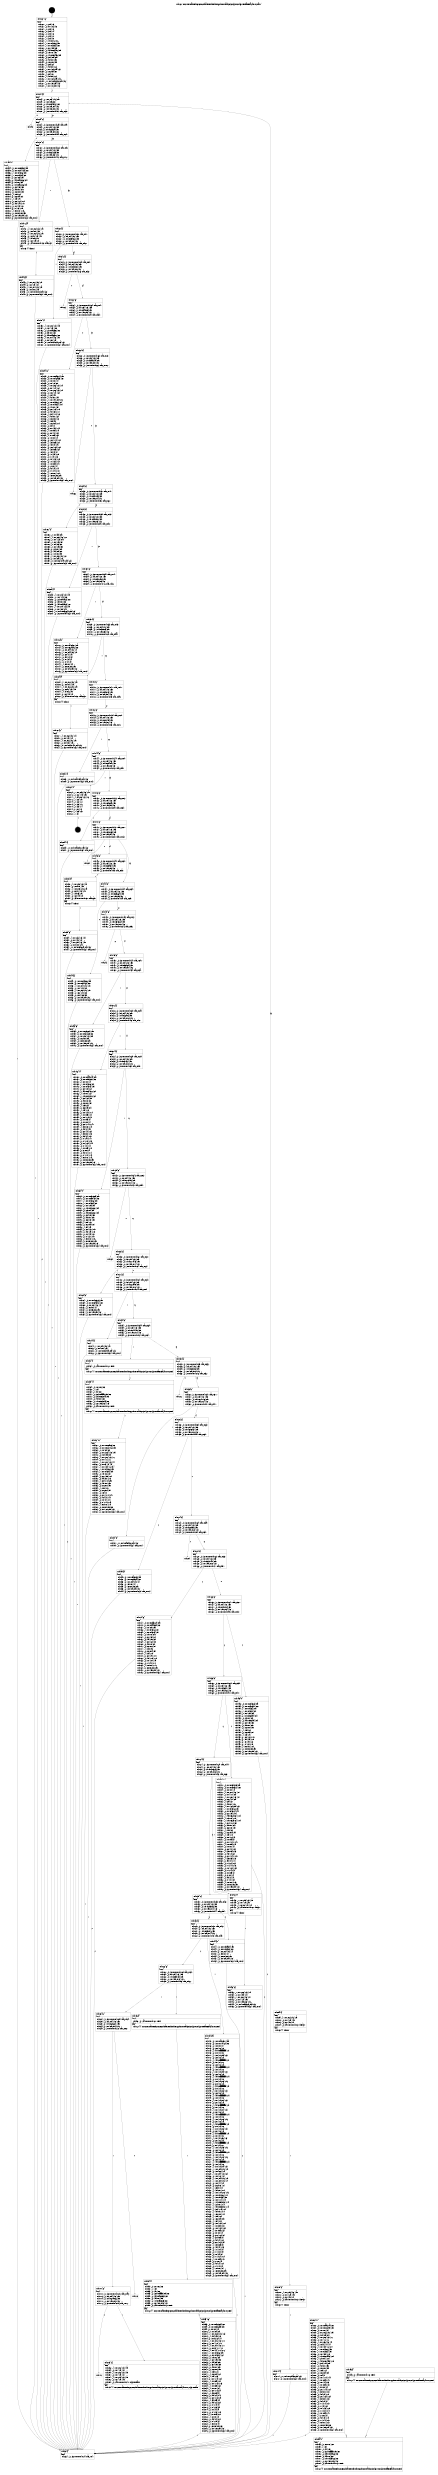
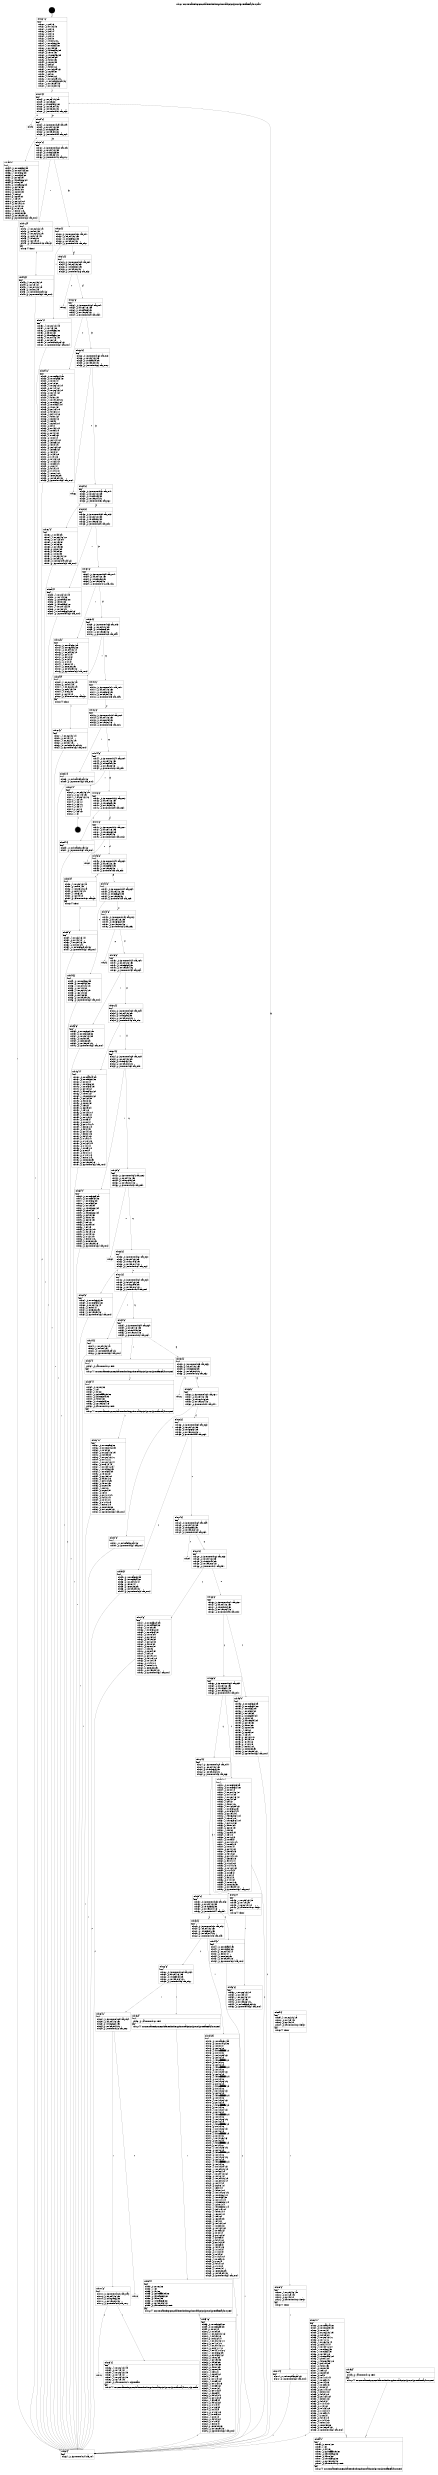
edge "0x40147c [28]" -> "0x4014b4 [28]": now "0x401498 [28]" -> "0x4014b4 [28]"
